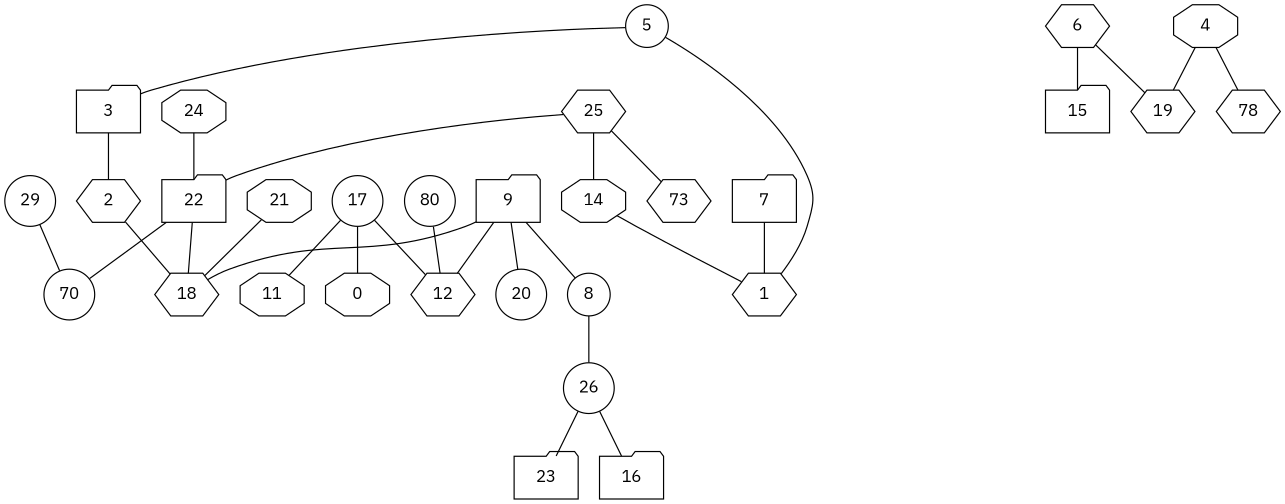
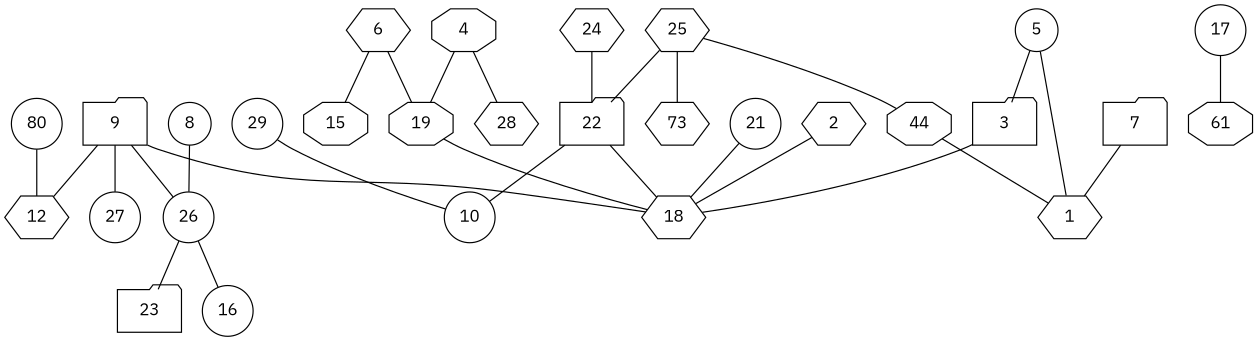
node "24": shape octagon -> hexagon
node "15": shape folder -> octagon
node "19": shape hexagon -> octagon
node "78": label "78" -> "28"
edge "3" -- "2": now "3" -- "18"
edge "19" -- "18": added
node "21": shape octagon -> circle
node "14": label "14" -> "44"
edge "17" -- "12": removed
edge "9" -- "8": now "9" -- "26"
node "70": label "70" -> "10"
node "11": label "11" -> "61"
node "0": removed
node "20": label "20" -> "27"
node "16": shape folder -> circle
